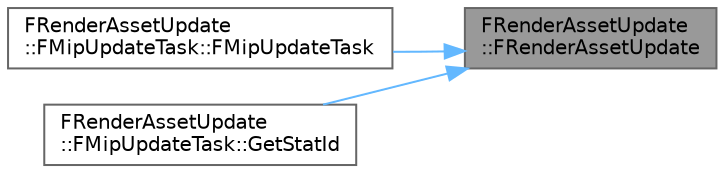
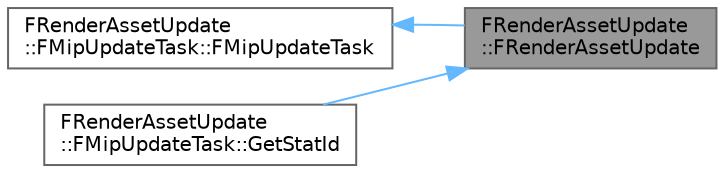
edge "FRenderAssetUpdate ::FMipUpdateTask::FMipUpdateTask" -> "FRenderAssetUpdate ::FRenderAssetUpdate": reversed
